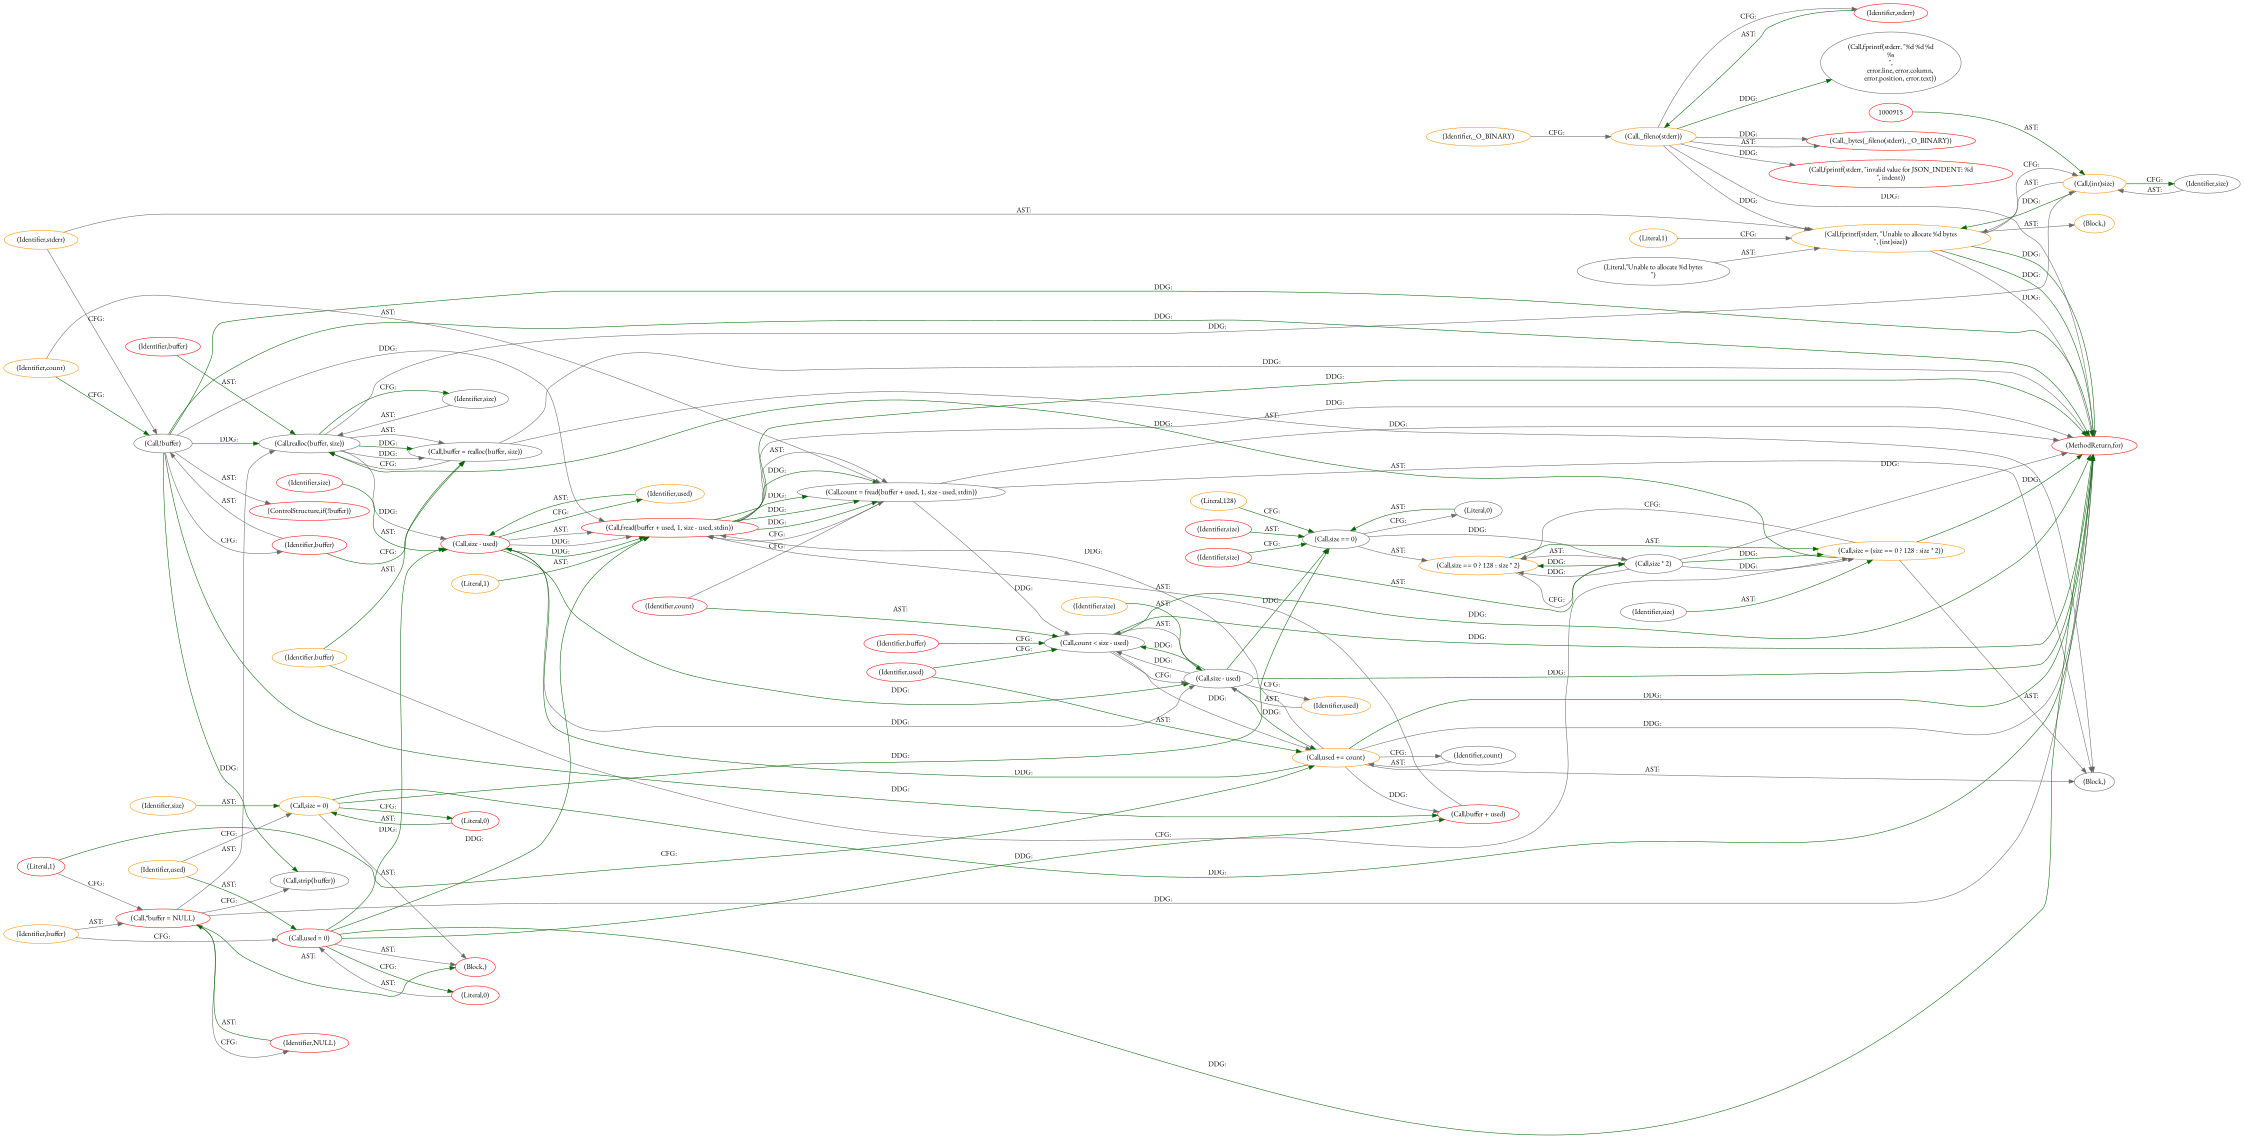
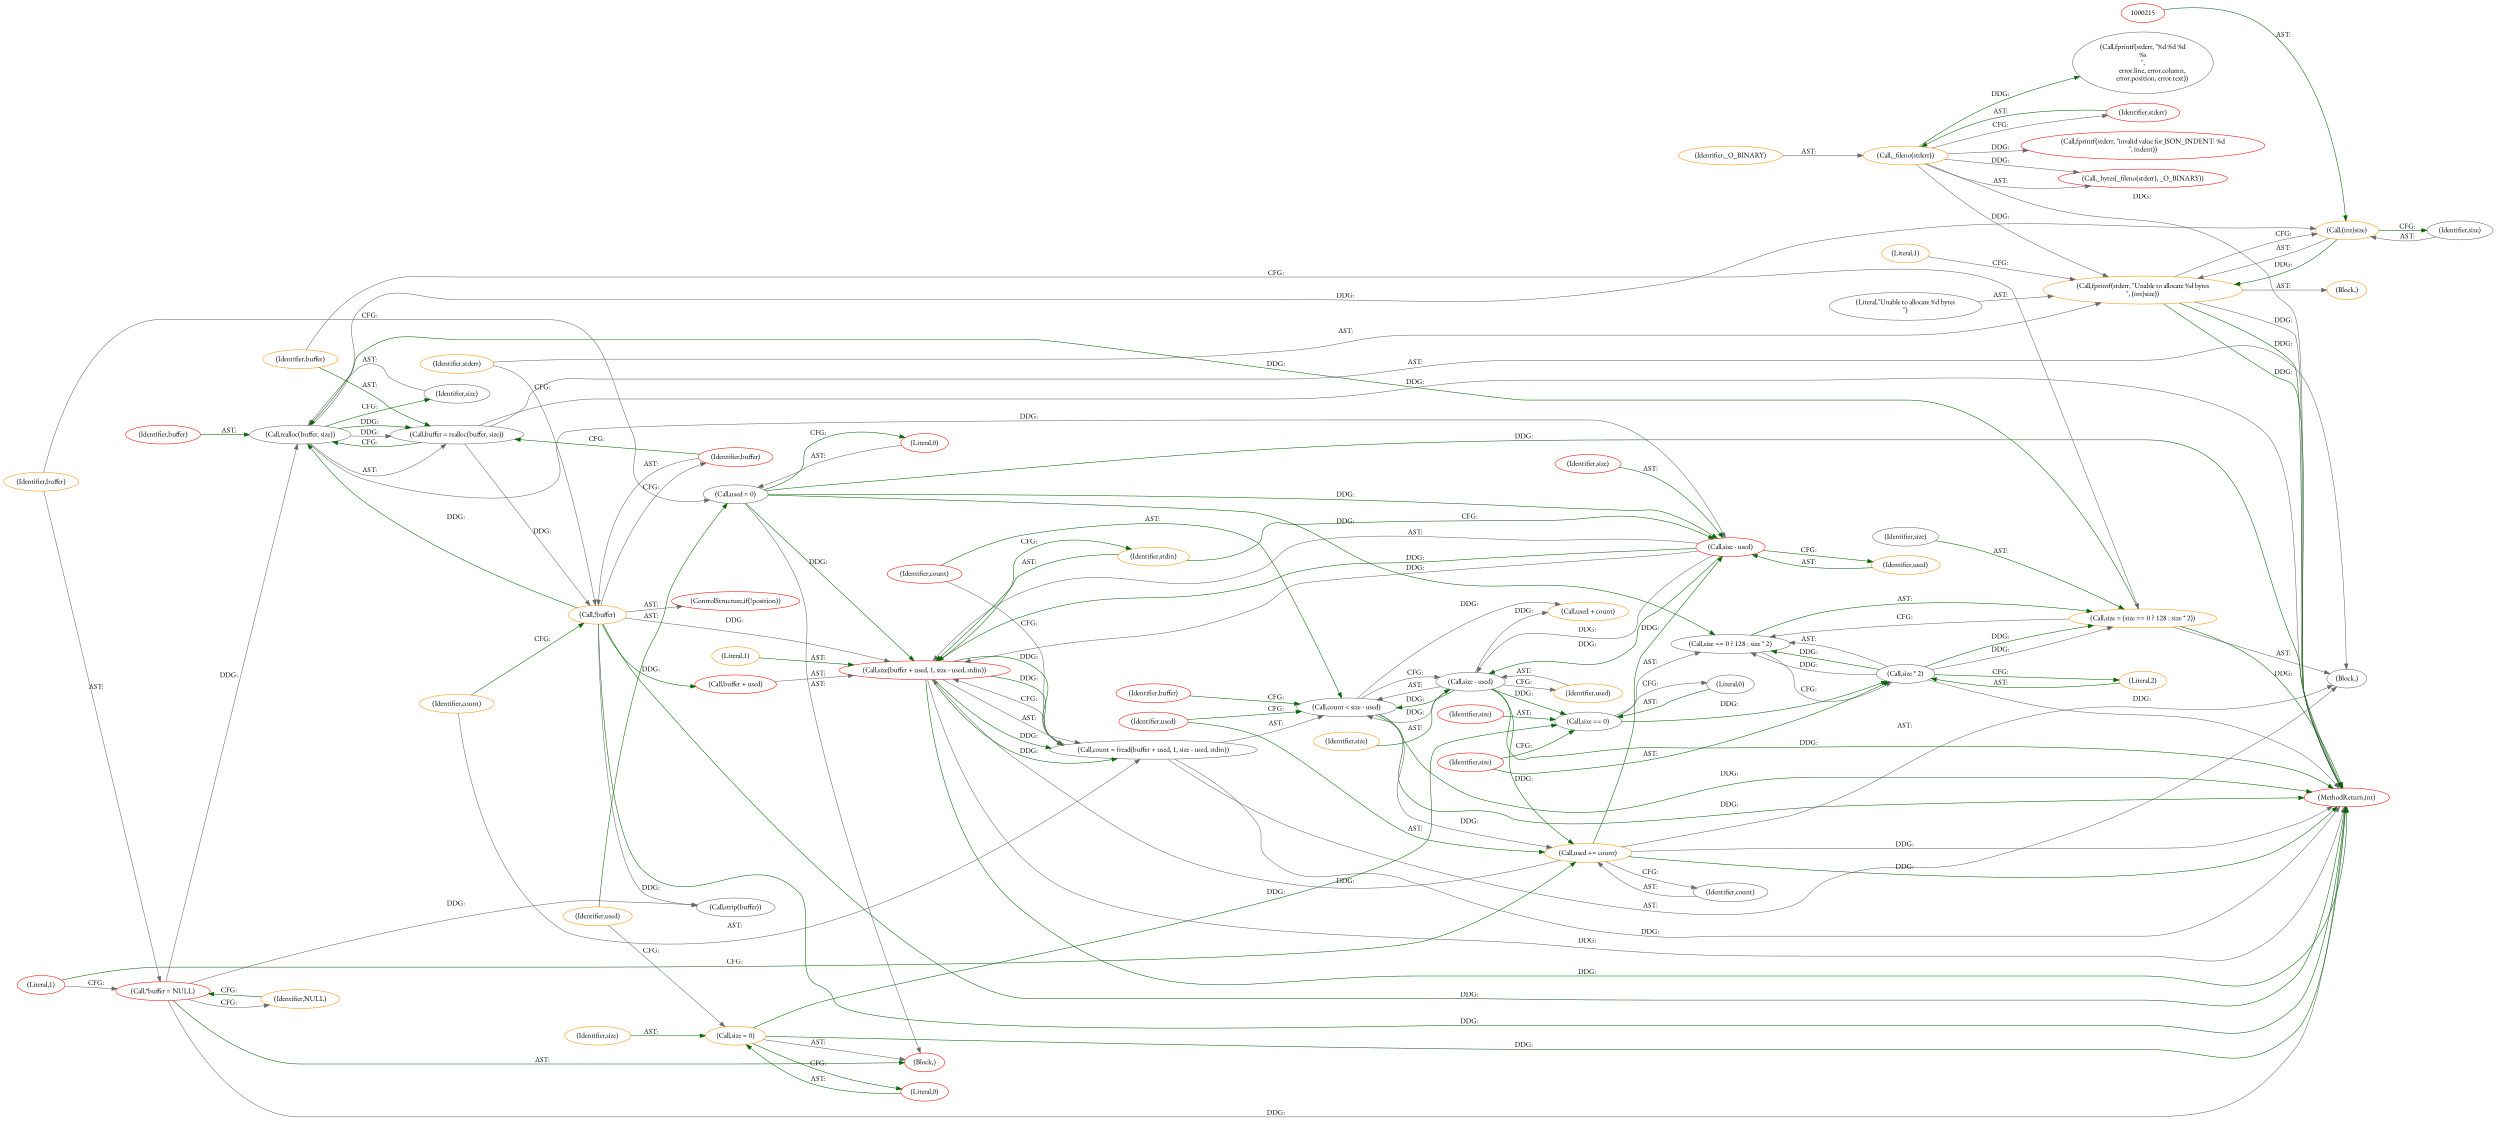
node "1000915": label "1000915" -> "1000215"
edge "(Identifier,_O_BINARY)" -> "(Call,_fileno(stderr))": label "CFG: " -> "AST: "
node "(Call,!buffer)": color gray40 -> darkorange
node "(MethodReturn,for)": label "(MethodReturn,for)" -> "(MethodReturn,int)"
edge "(Call,buffer = realloc(buffer, size))" -> "(Call,realloc(buffer, size))": color gray40 -> darkgreen
node "(Literal,128)": removed
node "(ControlStructure,if(!buffer))": label "(ControlStructure,if(!buffer))" -> "(ControlStructure,if(!position))"
edge "(Call,buffer = realloc(buffer, size))" -> "(Call,!buffer)": added, label "DDG:"
node "(Call,fread(buffer + used, 1, size - used, stdin))": label "(Call,fread(buffer + used, 1, size - used, stdin))" -> "(Call,size(buffer + used, 1, size - used, stdin))"
edge "(Call,size == 0)" -> "(Call,size * 2)": color gray40 -> darkgreen
node "(Identifier,stdin)": added
node "(Call,size == 0 ? 128 : size * 2)": color darkorange -> gray40
edge "(Call,count = fread(buffer + used, 1, size - used, stdin))" -> "(Call,count < size - used)": label "DDG: " -> "AST: "
node "(Call,used + count)": added
edge "(Call,!buffer)" -> "(Call,strip(buffer))": color darkgreen -> gray40
node "(Literal,2)": added
edge "(Call,used += count)" -> "(Call,buffer + used)": removed, label "DDG:"
edge "(Call,*buffer = NULL)" -> "(Call,realloc(buffer, size))": label "AST: " -> "DDG: "
edge "(Call,used = 0)" -> "(Call,buffer + used)": now "(Call,used = 0)" -> "(Call,size == 0 ? 128 : size * 2)"
edge "(Call,*buffer = NULL)" -> "(Call,strip(buffer))": label "CFG: " -> "DDG: "
node "(Call,used = 0)": color red -> gray40
edge "(Identifier,NULL)" -> "(Call,*buffer = NULL)": label "AST: " -> "CFG: "
node "(Identifier,NULL)": color red -> darkorange
